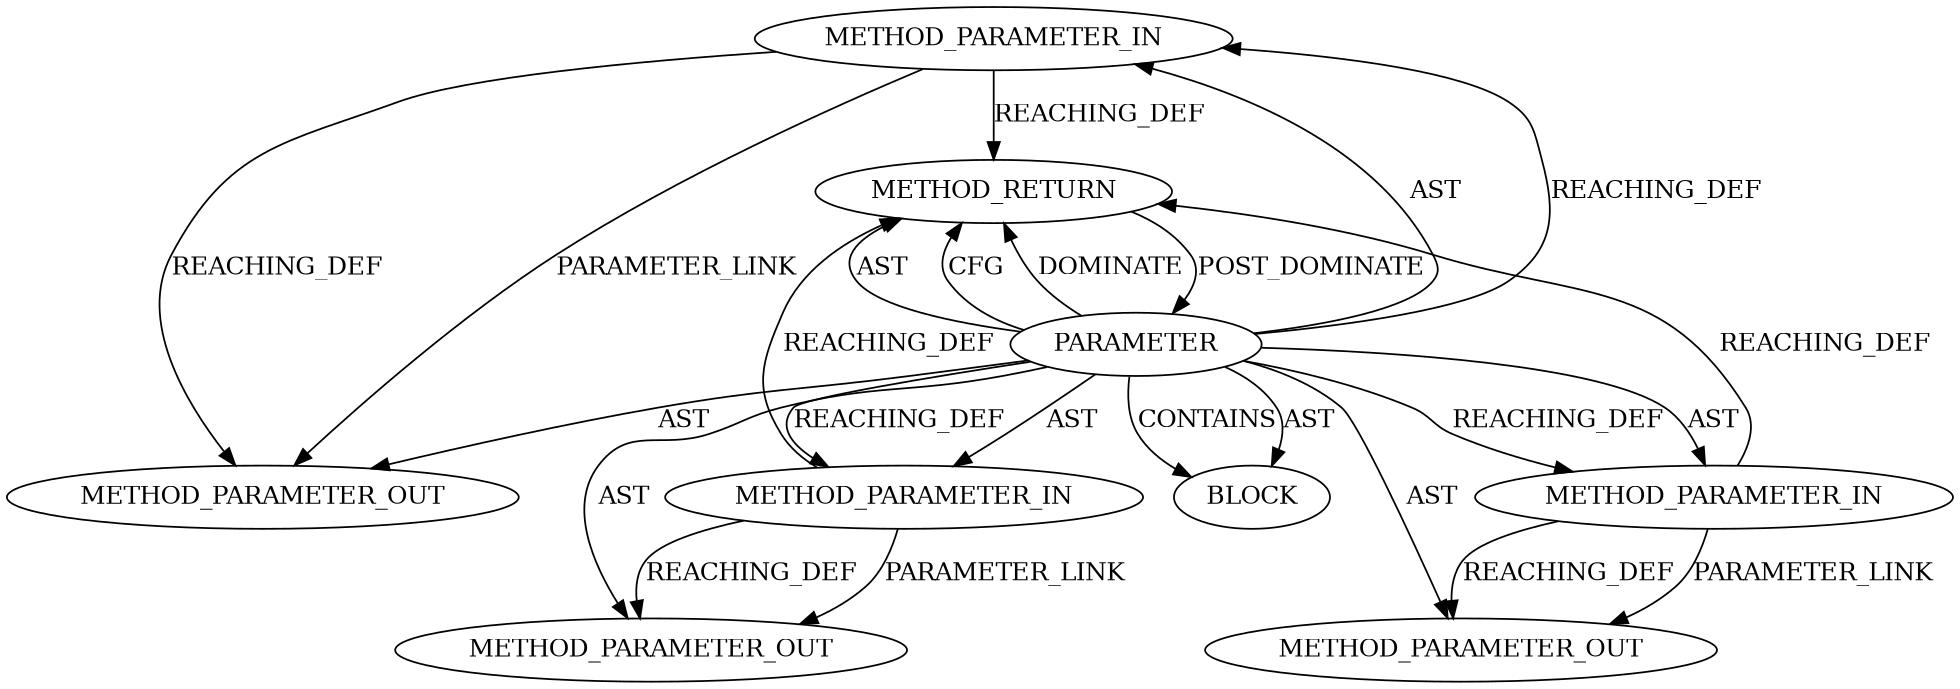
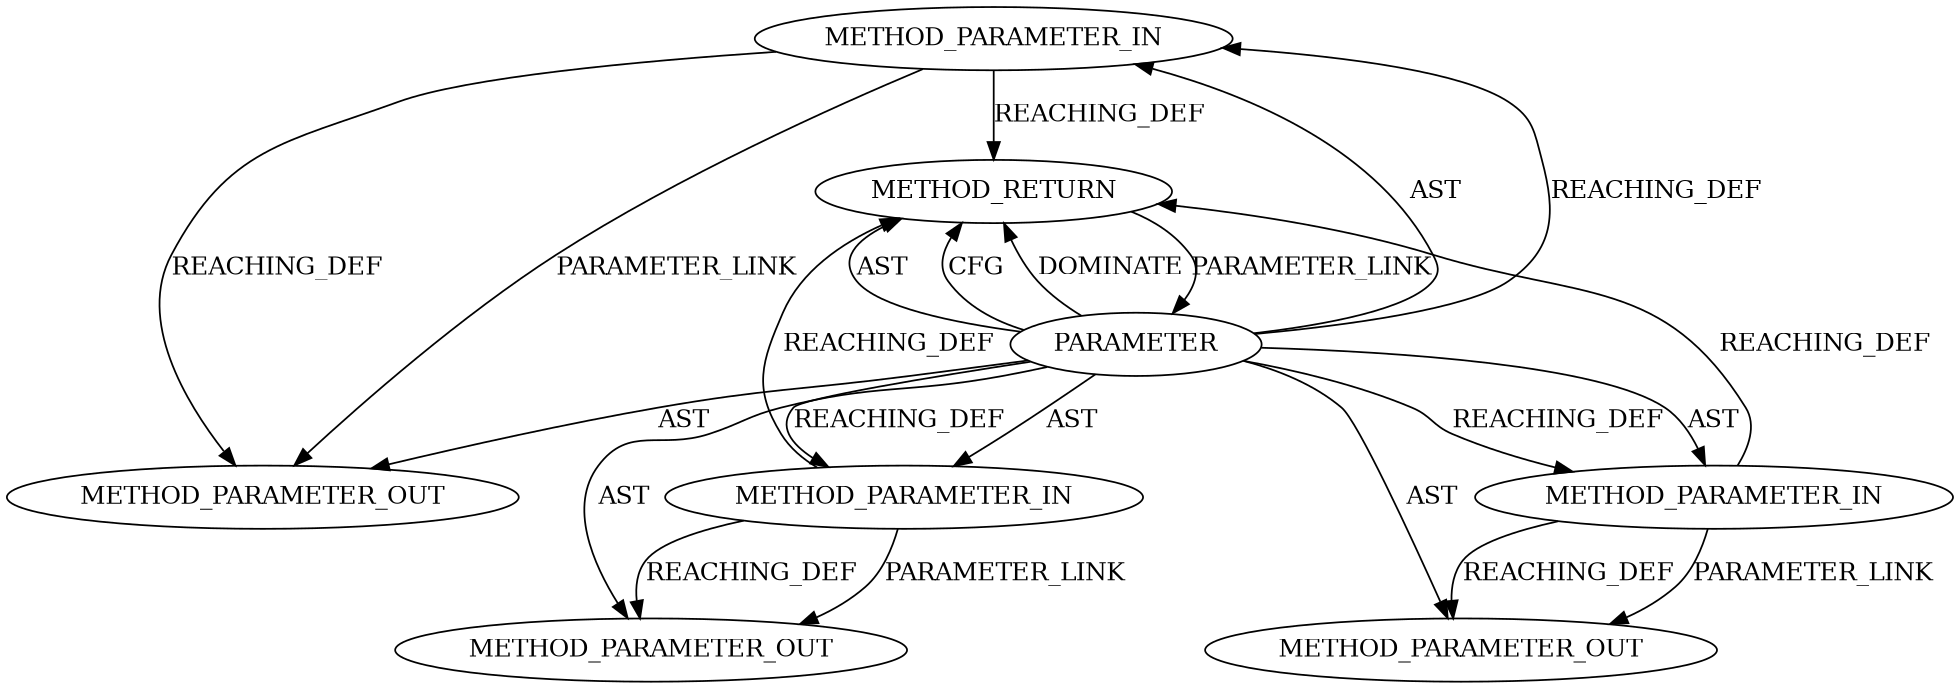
edge "METHOD_RETURN" -> "PARAMETER": label "POST_DOMINATE" -> "PARAMETER_LINK"
node "BLOCK": removed
